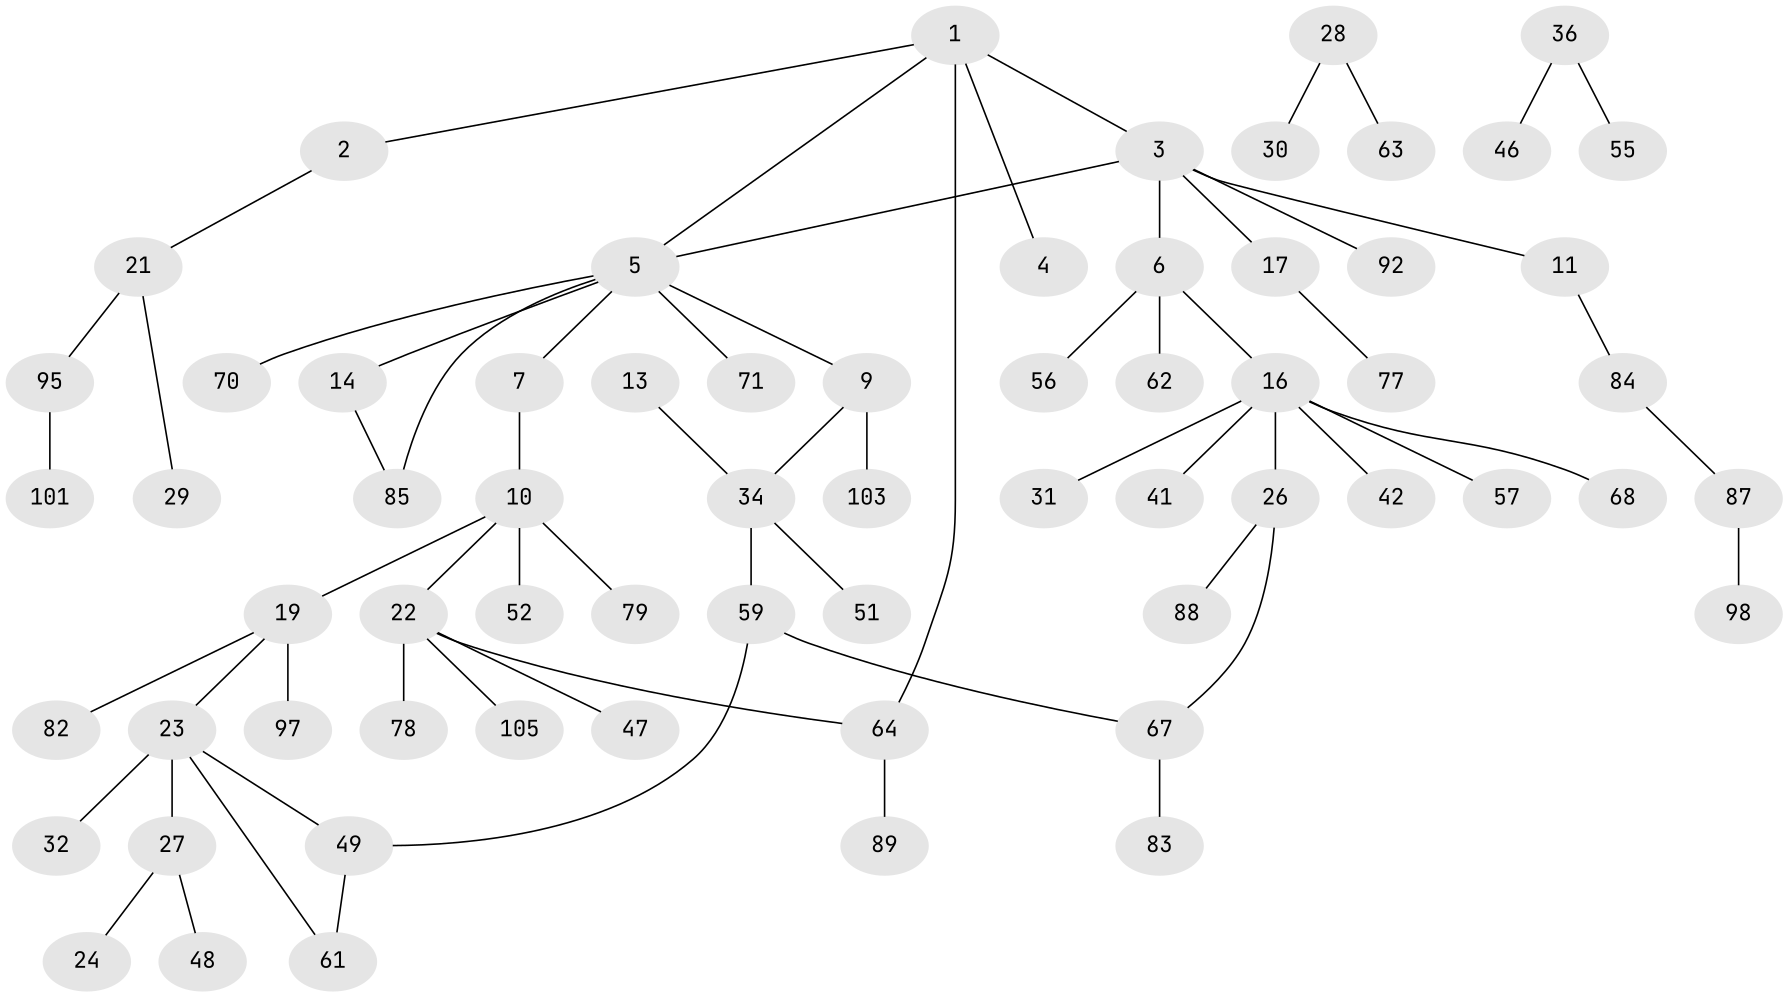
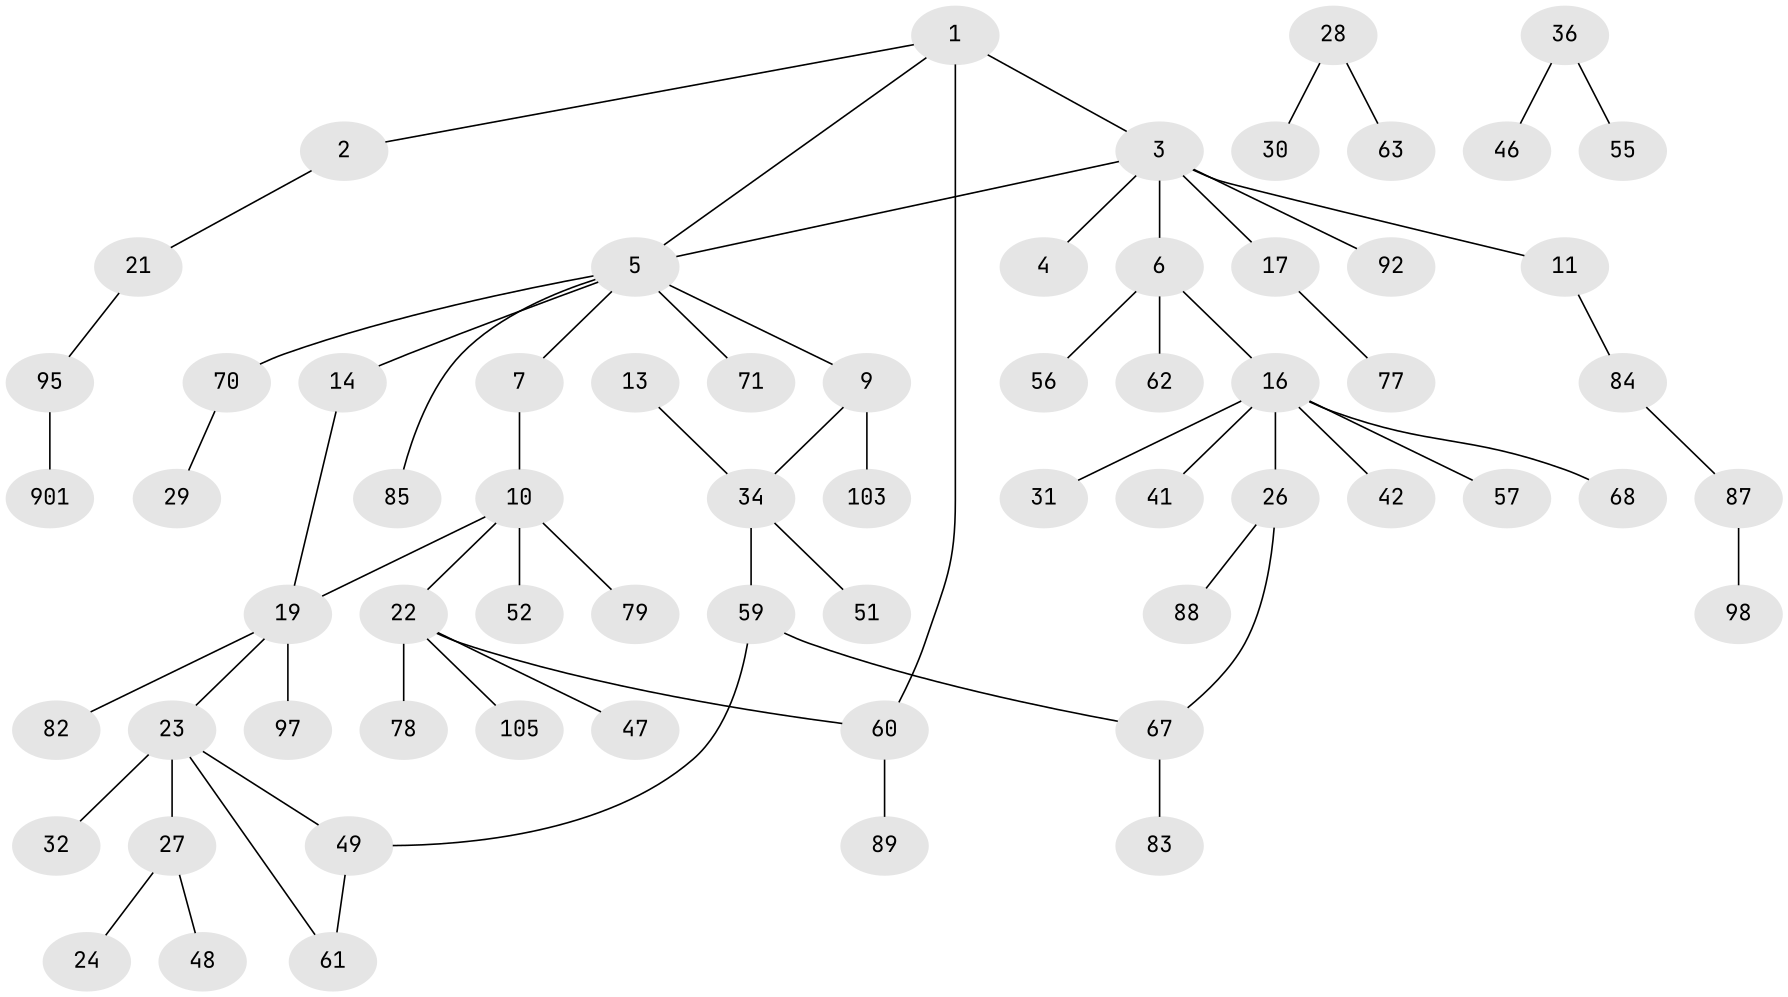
edge "1" -- "4": now "3" -- "4"
edge "21" -- "29": now "70" -- "29"
edge "14" -- "85": now "14" -- "19"
node "101": label "101" -> "901"
node "64": label "64" -> "60"
